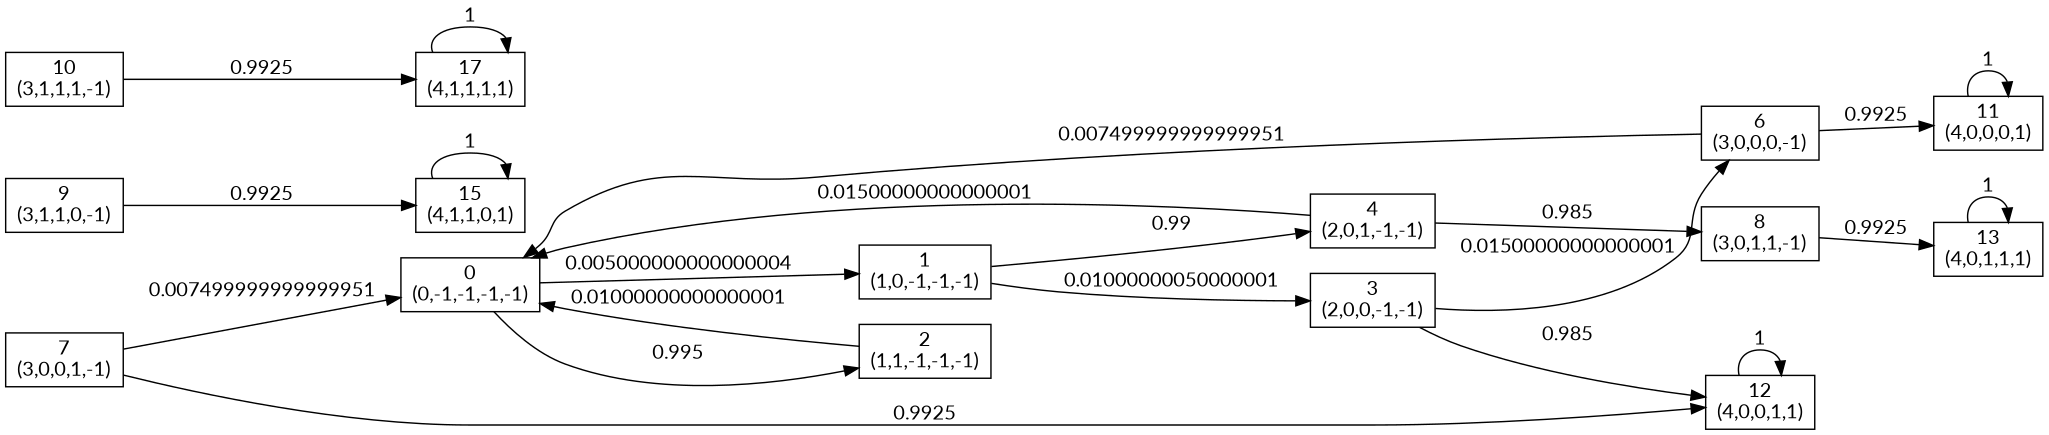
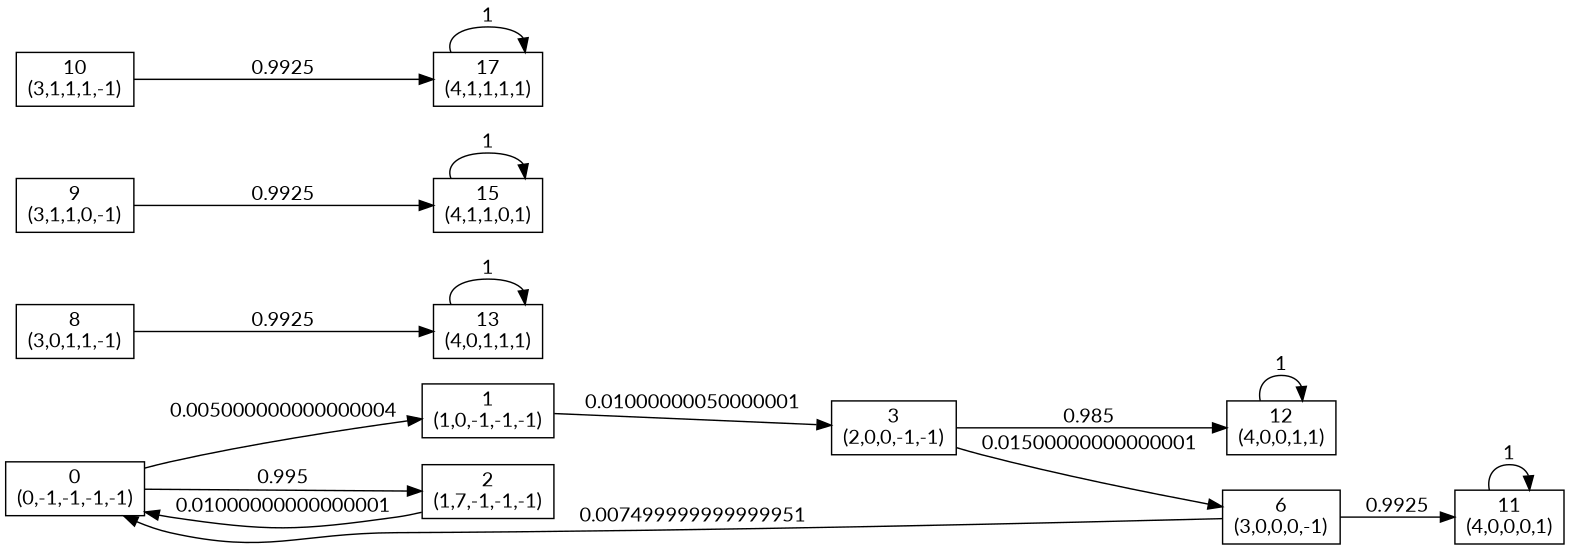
node "4 (2,0,1,-1,-1)": removed
node "2 (1,1,-1,-1,-1)": label "2 (1,1,-1,-1,-1)" -> "2 (1,7,-1,-1,-1)"
node "7 (3,0,0,1,-1)": removed
